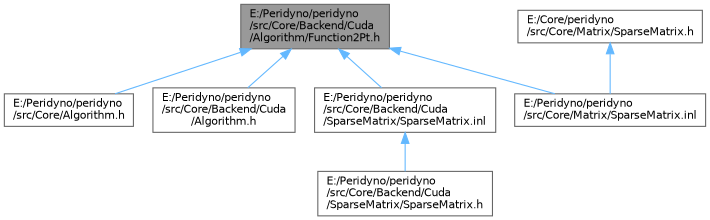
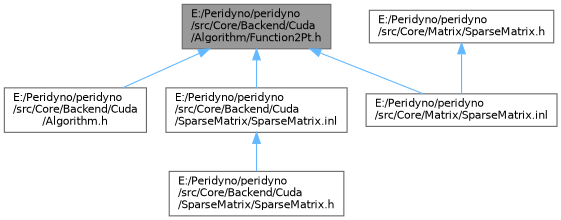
node "E:/Core/peridyno /src/Core/Matrix/SparseMatrix.h": label "E:/Core/peridyno /src/Core/Matrix/SparseMatrix.h" -> "E:/Peridyno/peridyno /src/Core/Matrix/SparseMatrix.h"
node "E:/Peridyno/peridyno /src/Core/Algorithm.h": removed
